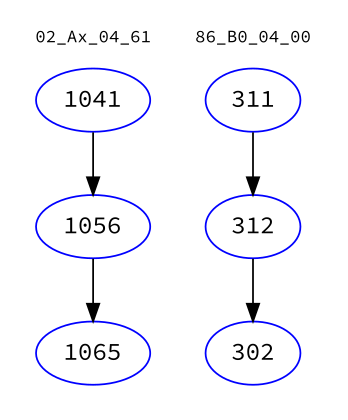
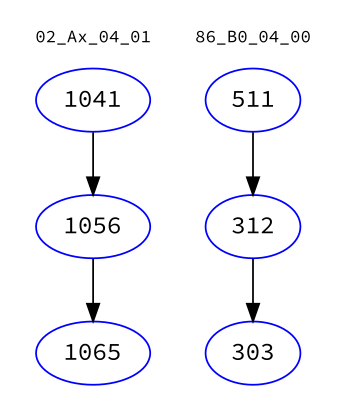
cluster "02_Ax_04_61": label "02_Ax_04_61" -> "02_Ax_04_01"
node "311": label "311" -> "511"
node "302": label "302" -> "303"
